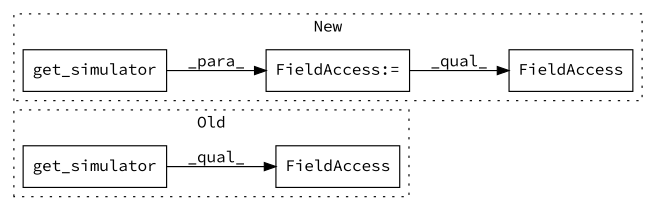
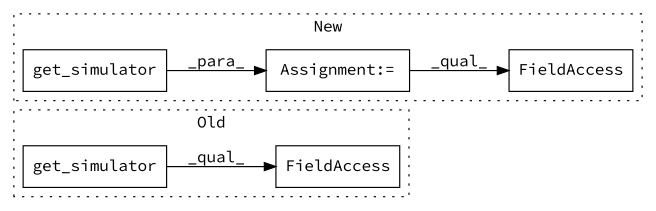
node "FieldAccess:=": label "FieldAccess:=" -> "Assignment:="
